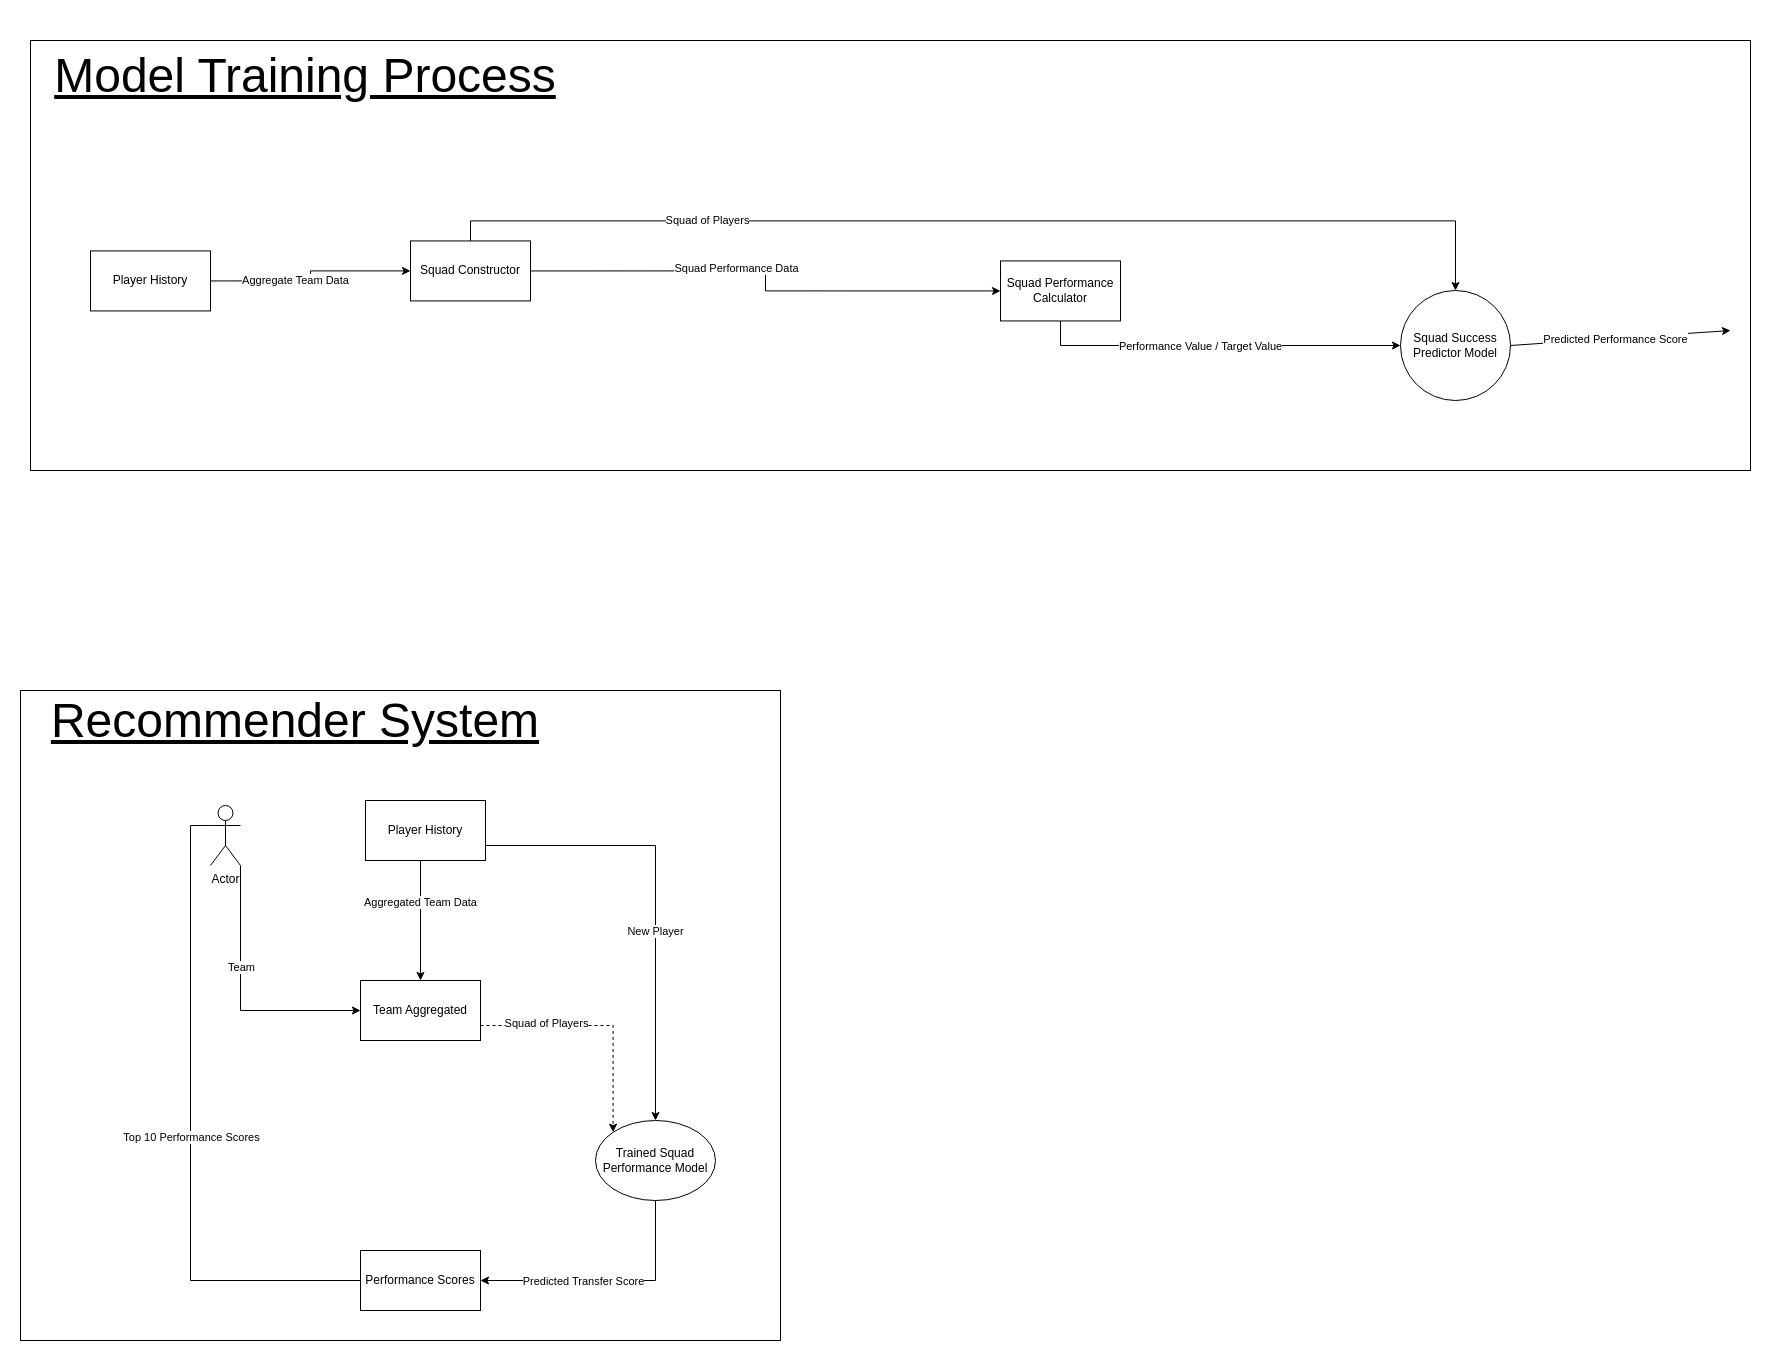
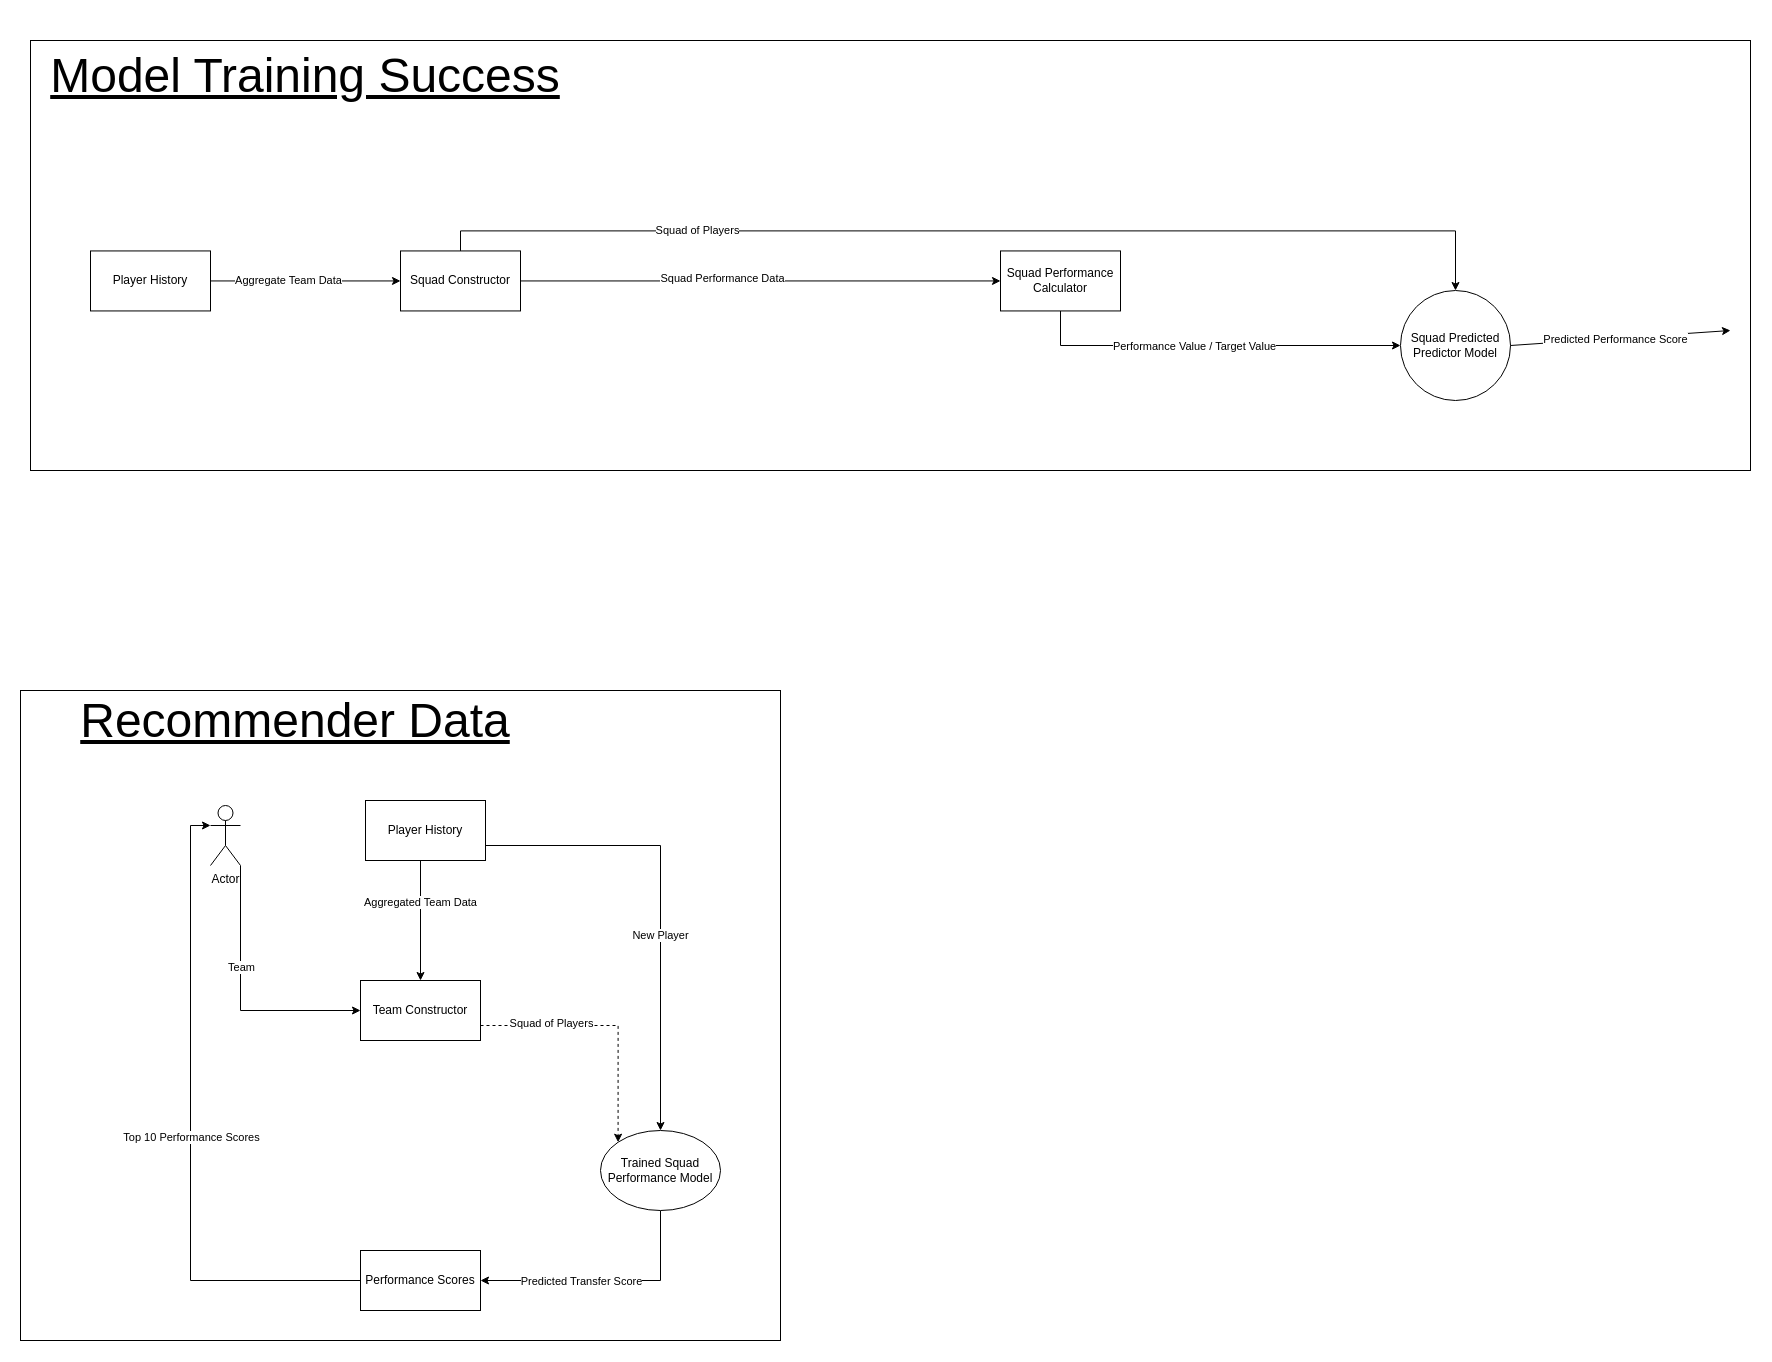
node "Model Training Process": label "Model Training Process" -> "Model Training Success"
node "Squad Constructor": moved (471, 271) -> (461, 281)
node "Squad Performance Calculator": moved (1061, 291) -> (1061, 281)
node "Squad Success Predictor Model": label "Squad Success Predictor Model" -> "Squad Predicted Predictor Model"
node "Recommender System": label "Recommender System" -> "Recommender Data"
edge "Actor" -- "Performance Scores": arrowhead none -> classic
node "Team Aggregated": label "Team Aggregated" -> "Team Constructor"
node "Trained Squad Performance Model": moved (656, 1161) -> (661, 1171)
